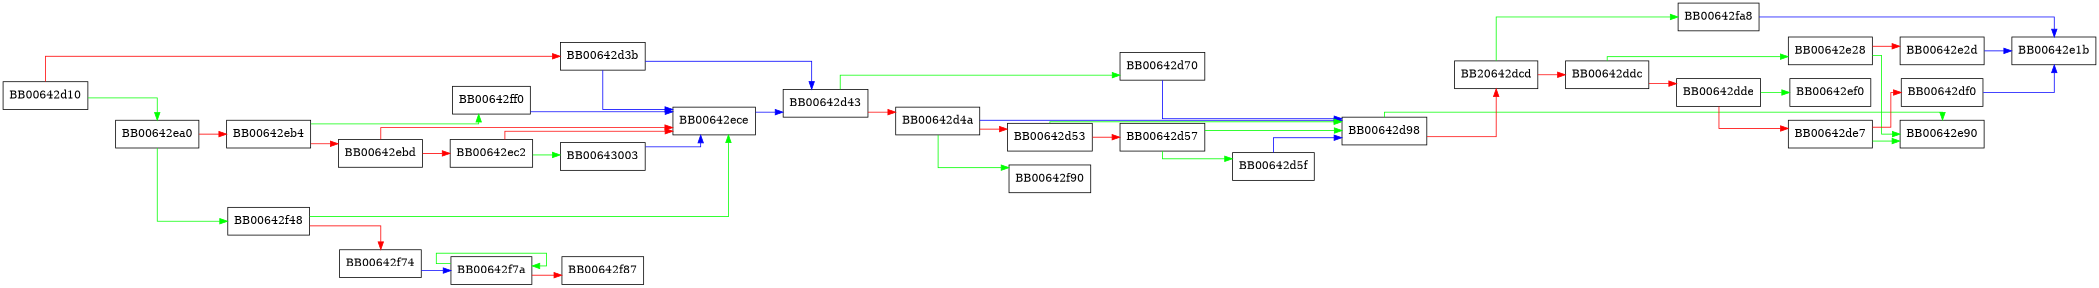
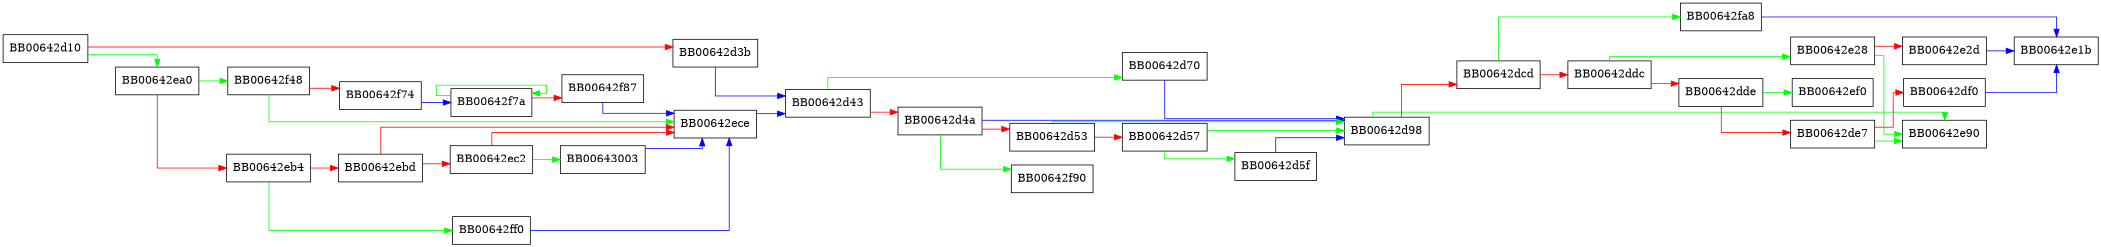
node "BB20642dcd": label "BB20642dcd" -> "BB00642dcd"
edge "BB00642d3b" -> "BB00642ece": now "BB00642f87" -> "BB00642ece"
